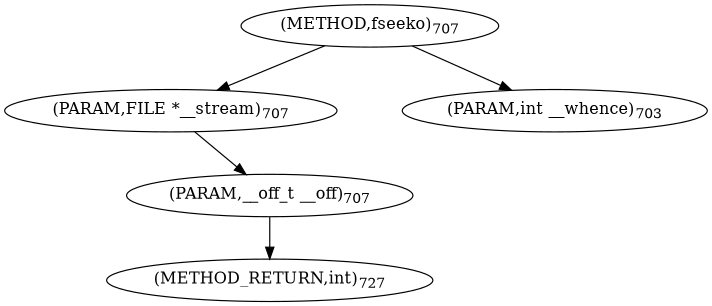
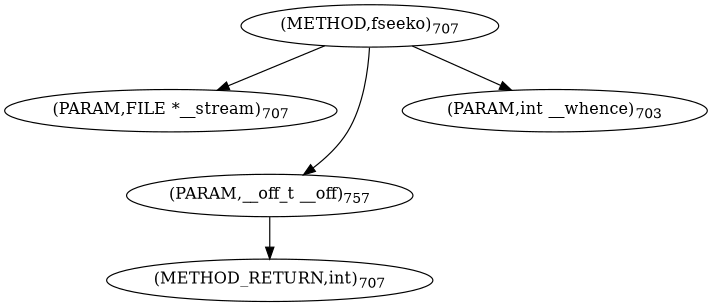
edge "(PARAM,FILE *__stream)" -> "(PARAM,__off_t __off)": now "(METHOD,fseeko)" -> "(PARAM,__off_t __off)"
node "(PARAM,__off_t __off)": text "707" -> "757"
node "(METHOD_RETURN,int)": text "727" -> "707"
